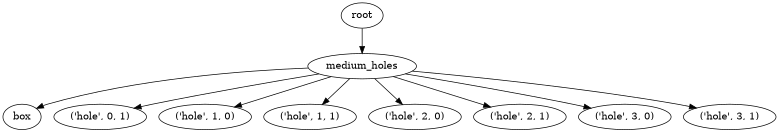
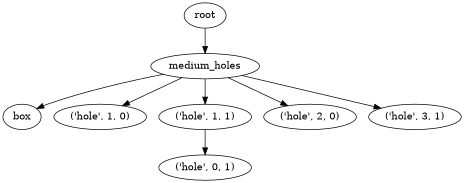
edge "medium_holes" -> "('hole', 0, 1)": now "('hole', 1, 1)" -> "('hole', 0, 1)"
node "('hole', 2, 1)": removed
node "('hole', 3, 0)": removed
